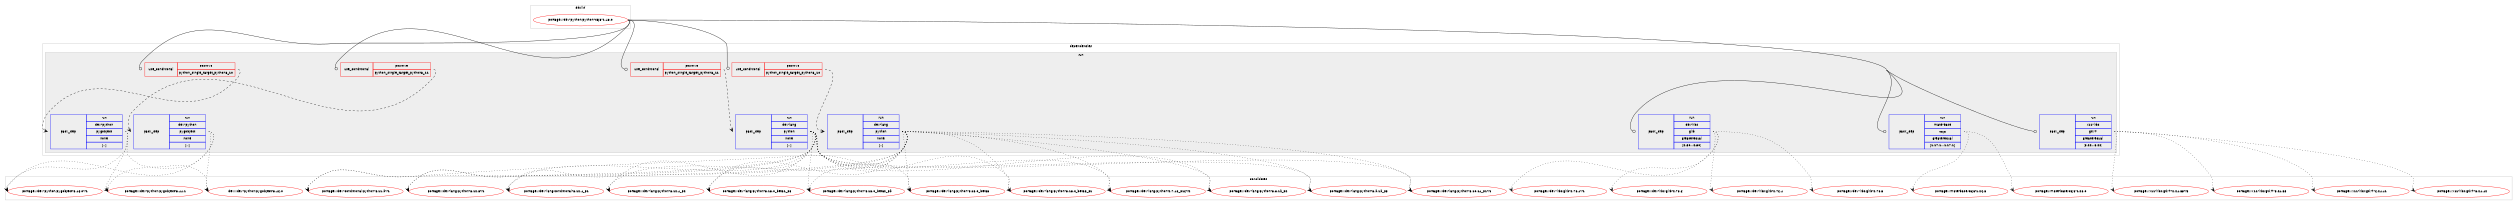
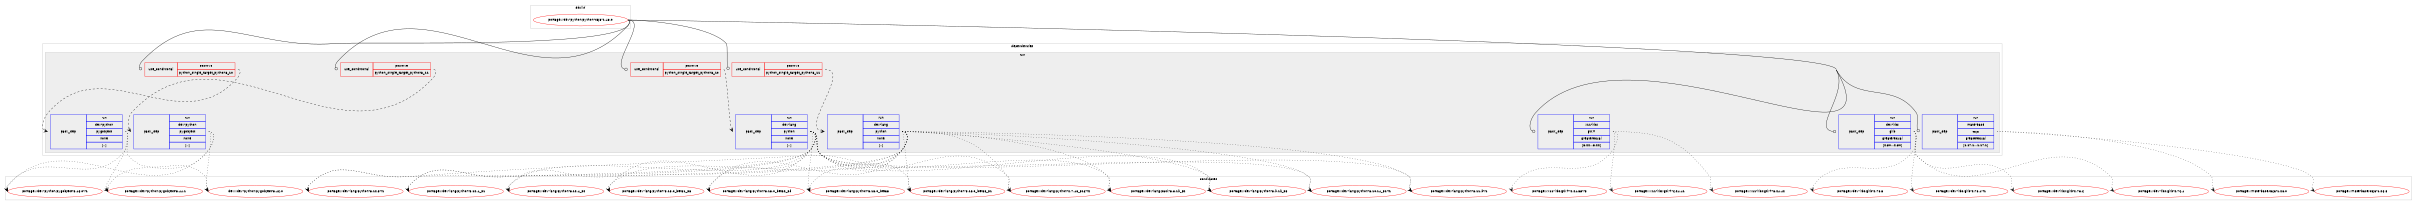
node "portage://dev-conditional/python-3.11.9-r1": label "portage://dev-conditional/python-3.11.9-r1" -> "portage://dev-lang/python-3.11.9-r1"
node "portage://dev-lang/conditional-3.12.4_p1": label "portage://dev-lang/conditional-3.12.4_p1" -> "portage://dev-lang/python-3.12.4_p1"
node "portage://dev-lang/python-3.8.19_p2": label "portage://dev-lang/python-3.8.19_p2" -> "portage://dev-lang/pack-3.8.19_p2"
node "portage://x11-libs/gtk+-3.24.35": removed
